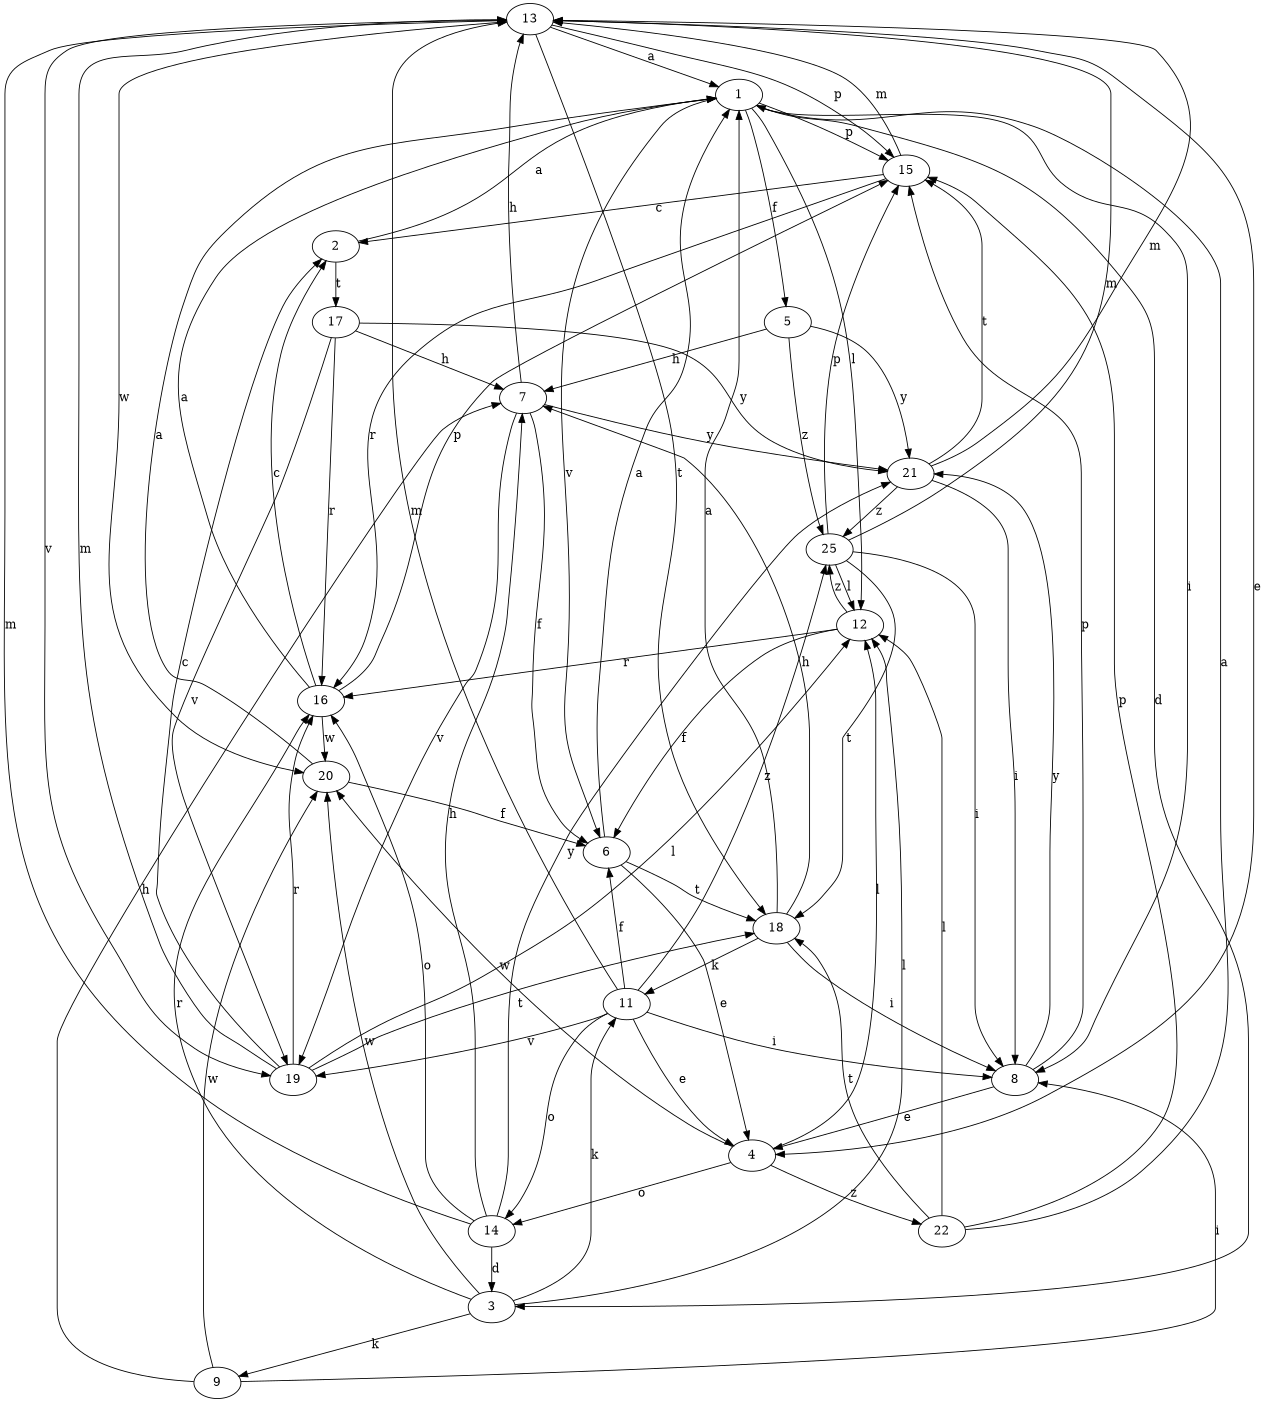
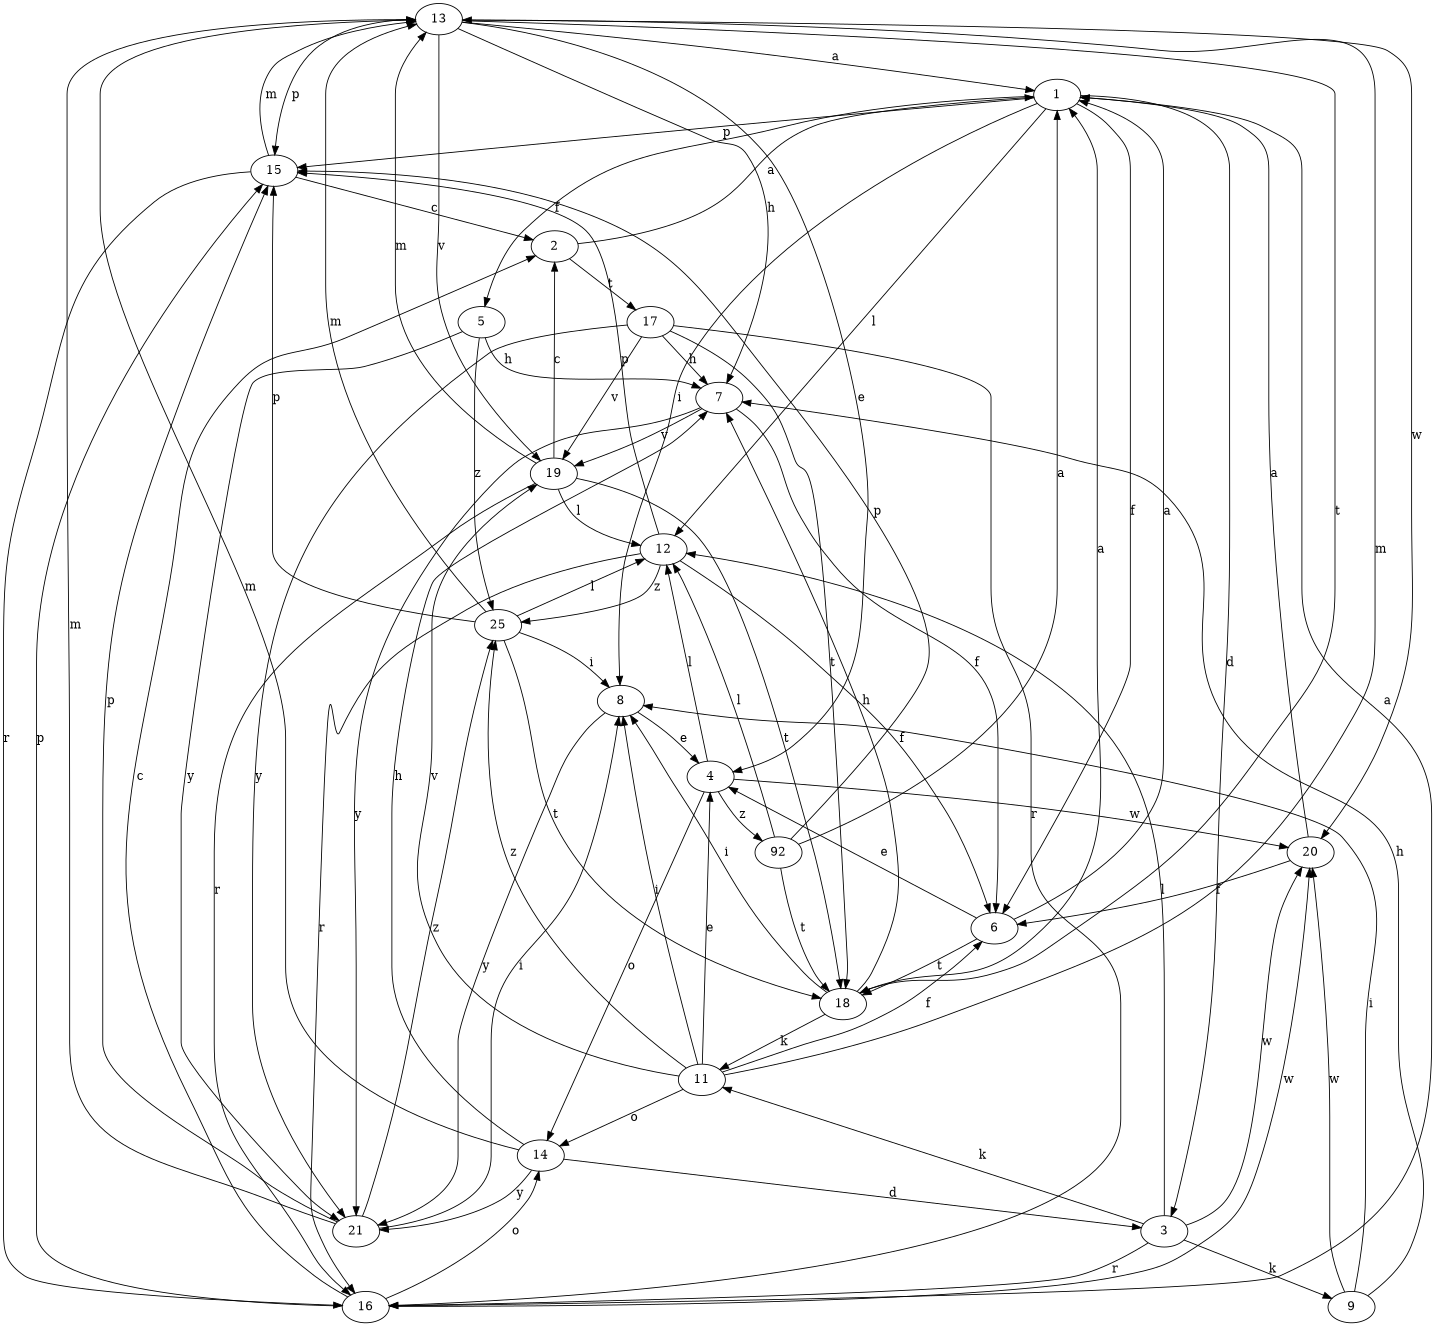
edge "7" -> "13": reversed
edge "21" -> "15": label "t" -> "p"
edge "1" -> "6": label "v" -> "f"
edge "17" -> "18": added, label "t"
edge "8" -> "15": now "12" -> "15"
edge "14" -> "16": reversed
node "22": label "22" -> "92"
